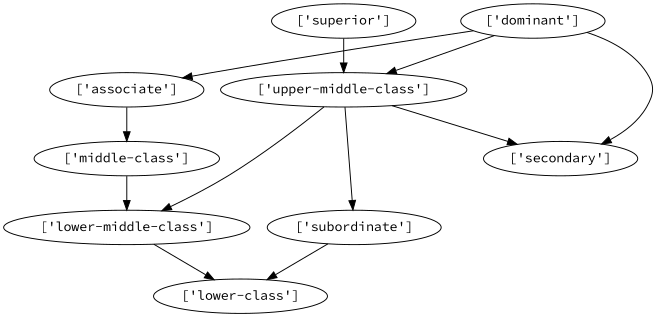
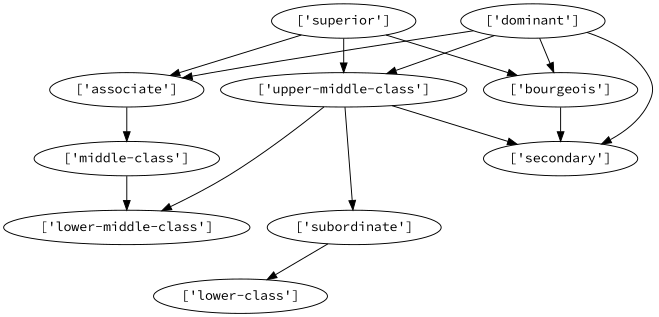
edge "['superior']" -> "['associate']": added
node "['bourgeois']": added
edge "['lower-middle-class']" -> "['lower-class']": removed
